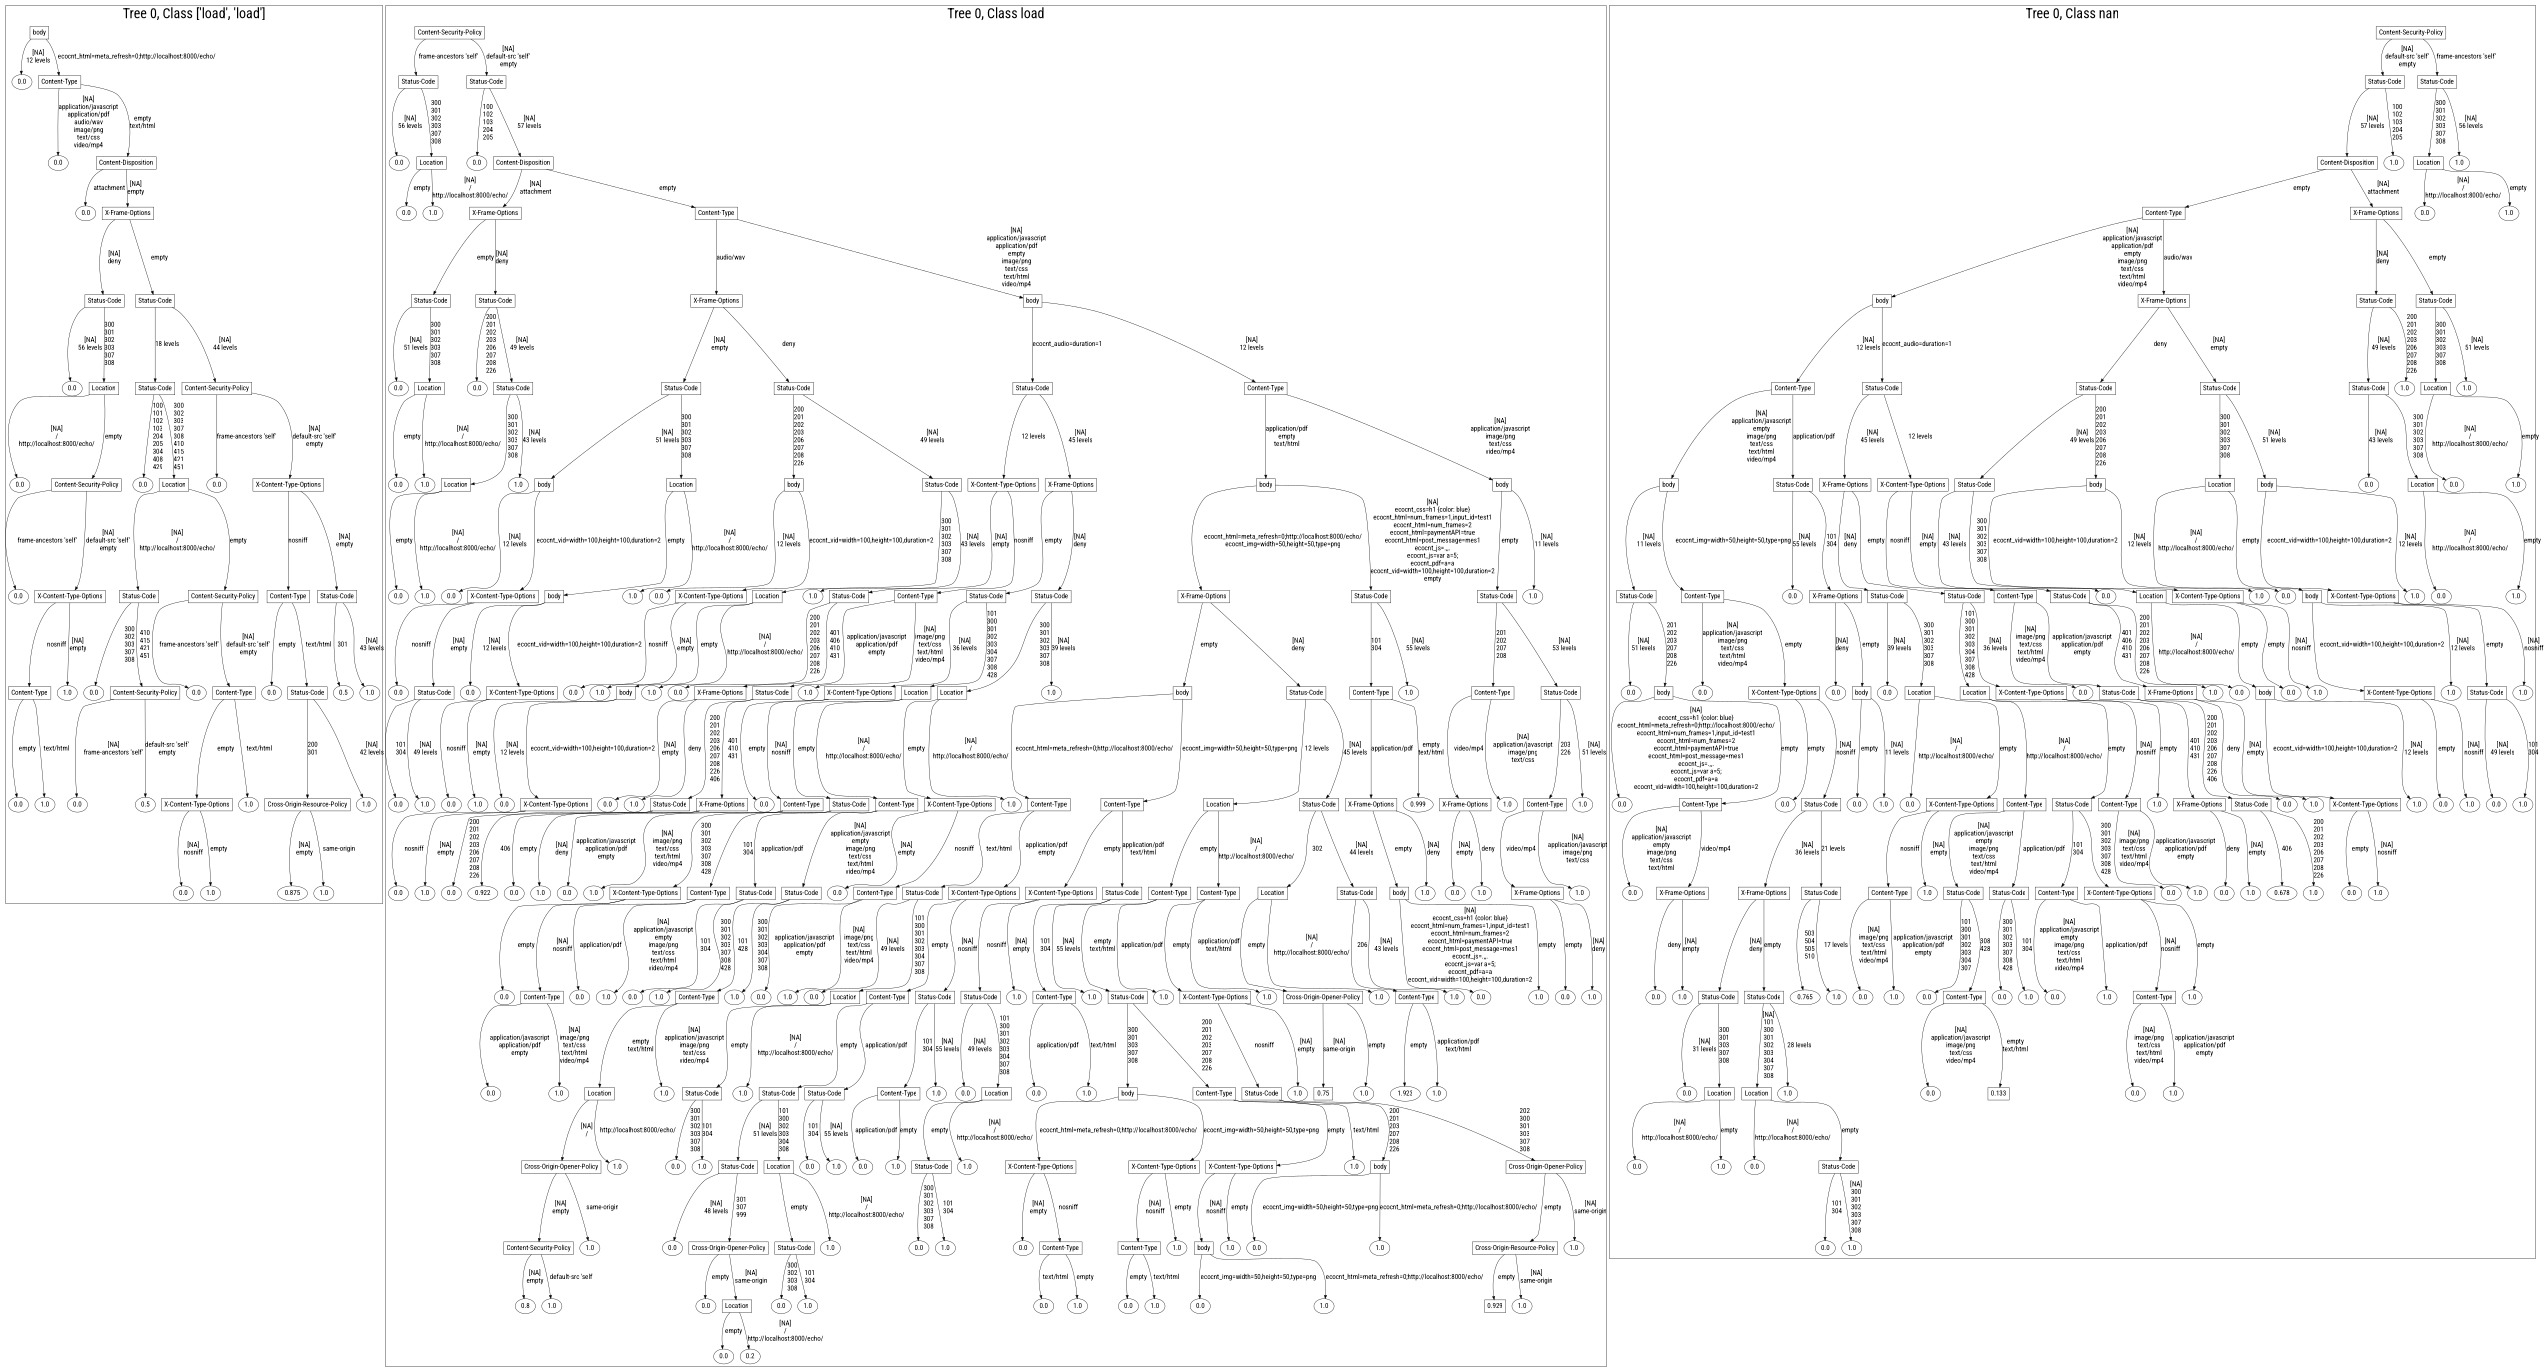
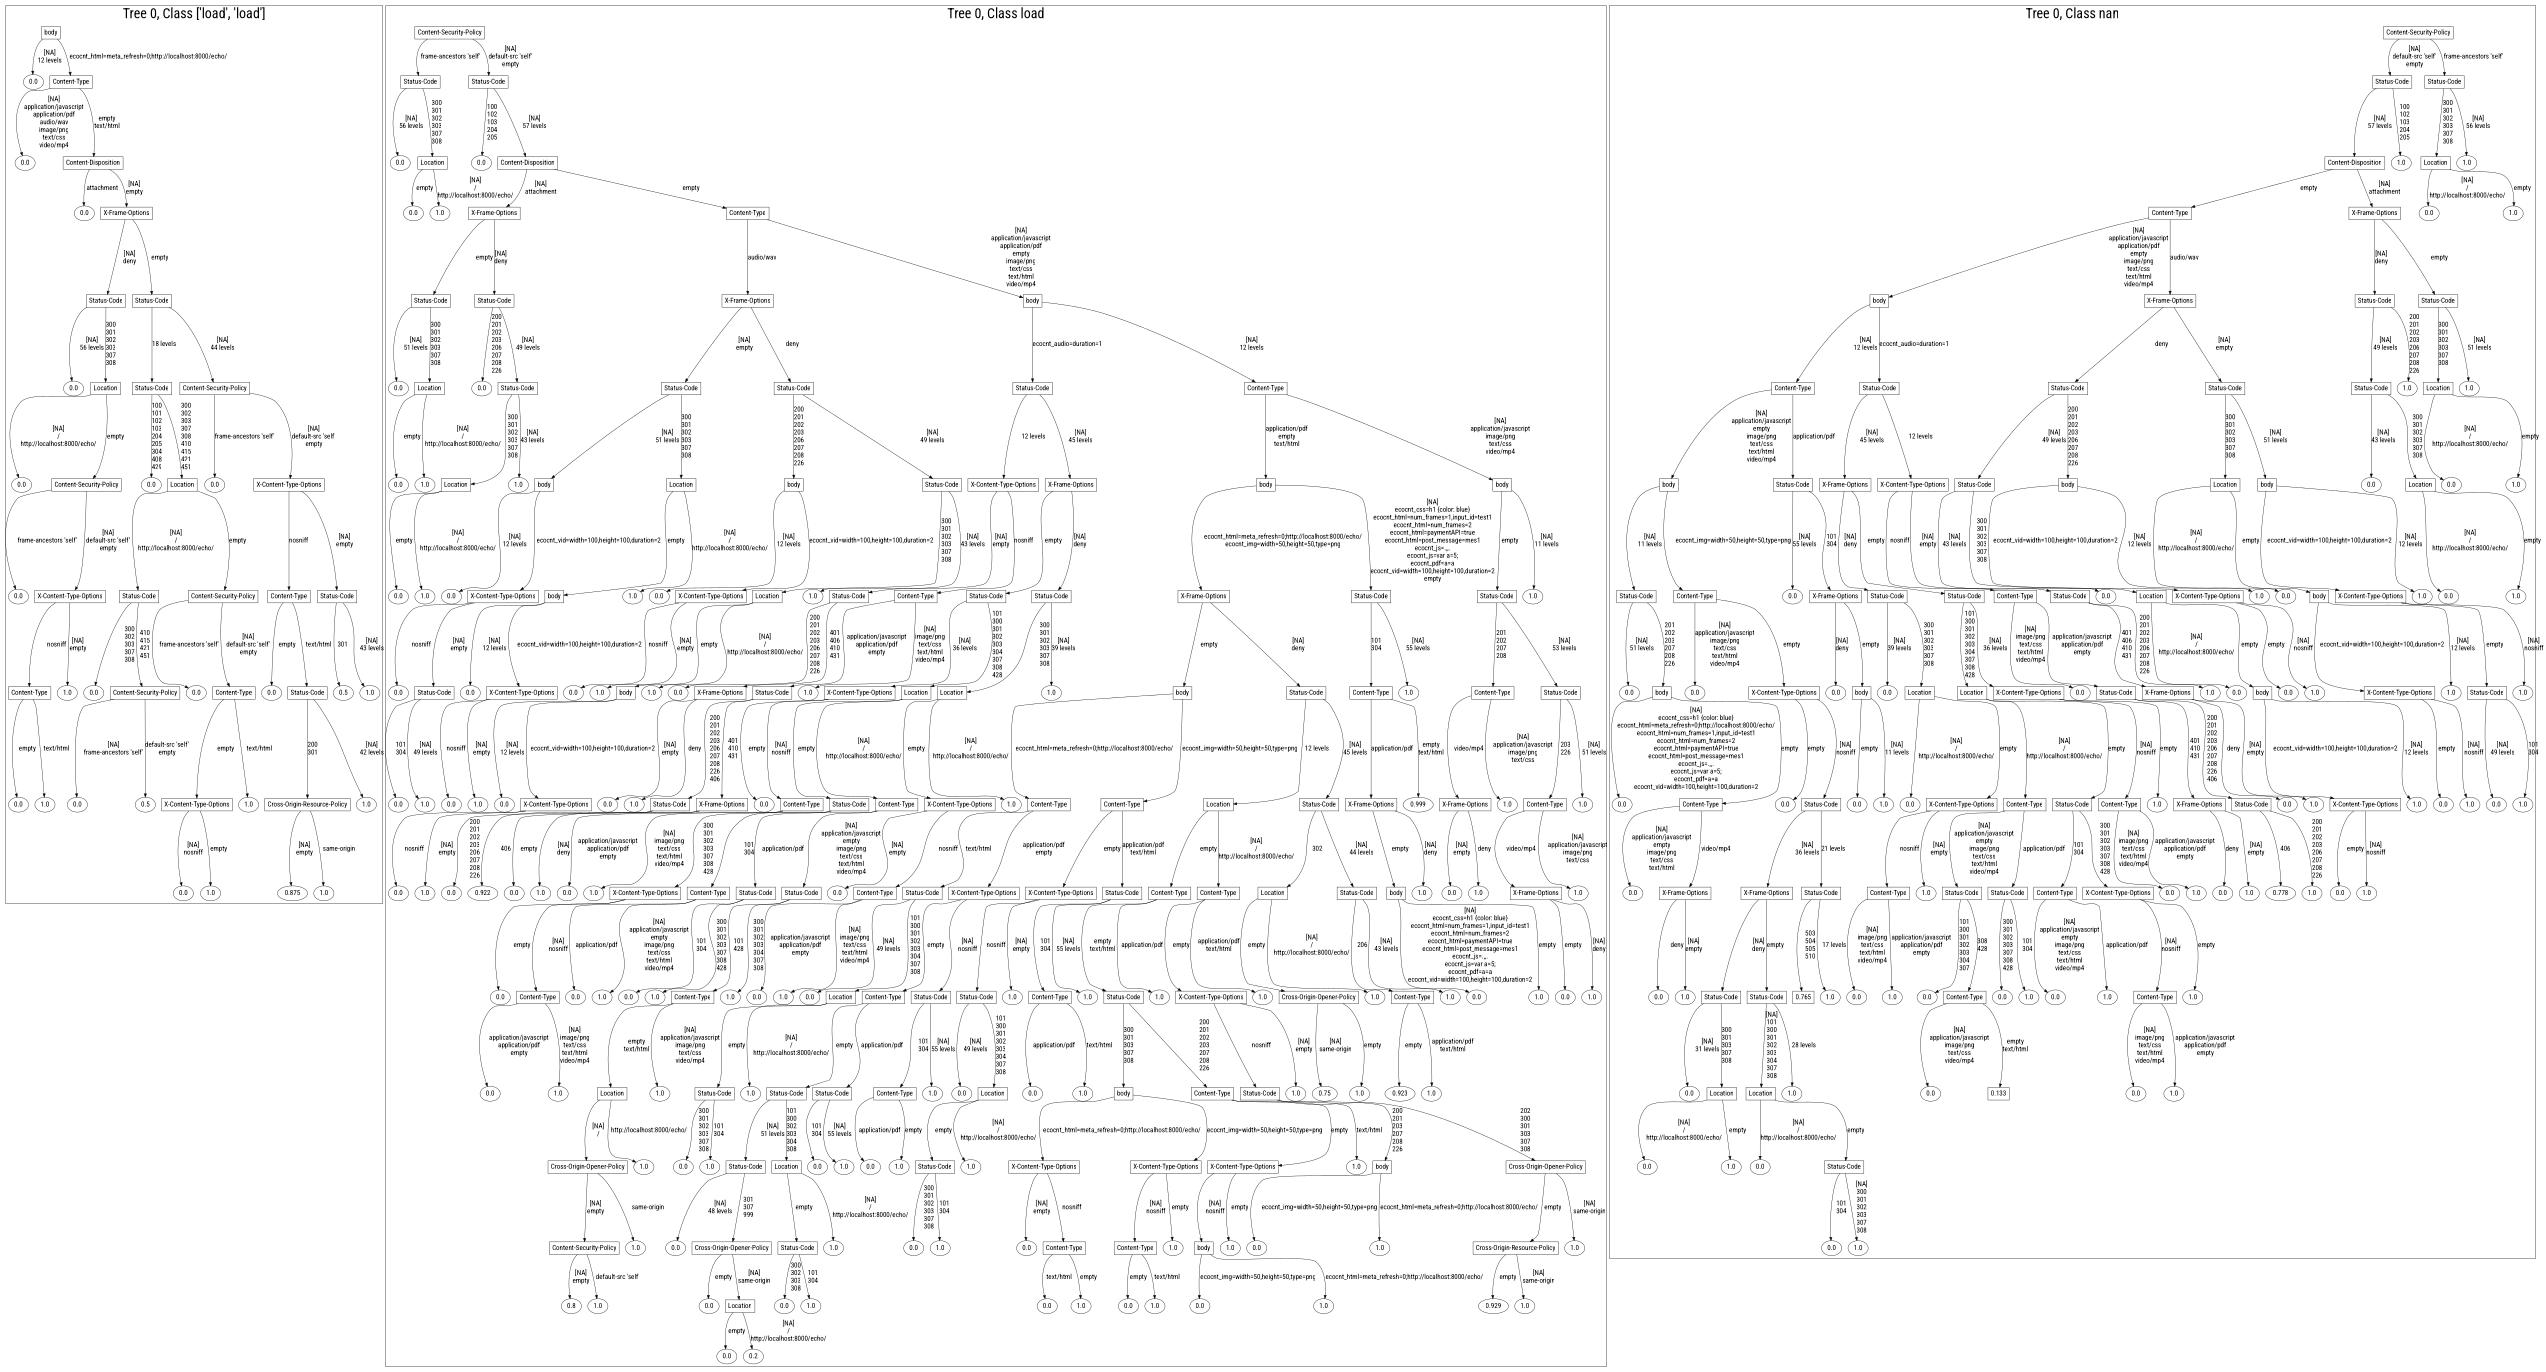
node "0.678": label "0.678" -> "0.778"
node "0.765": shape ellipse -> box
node "0.75": shape box -> ellipse
node "1.923": label "1.923" -> "0.923"
node "0.929": shape box -> ellipse
